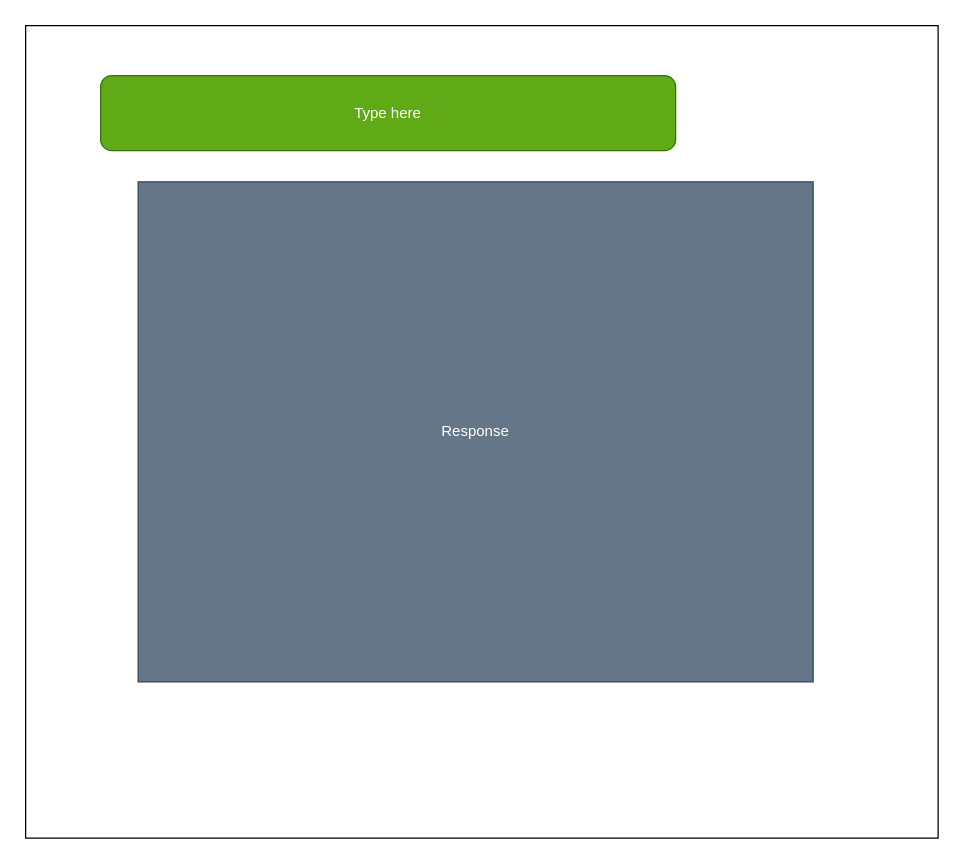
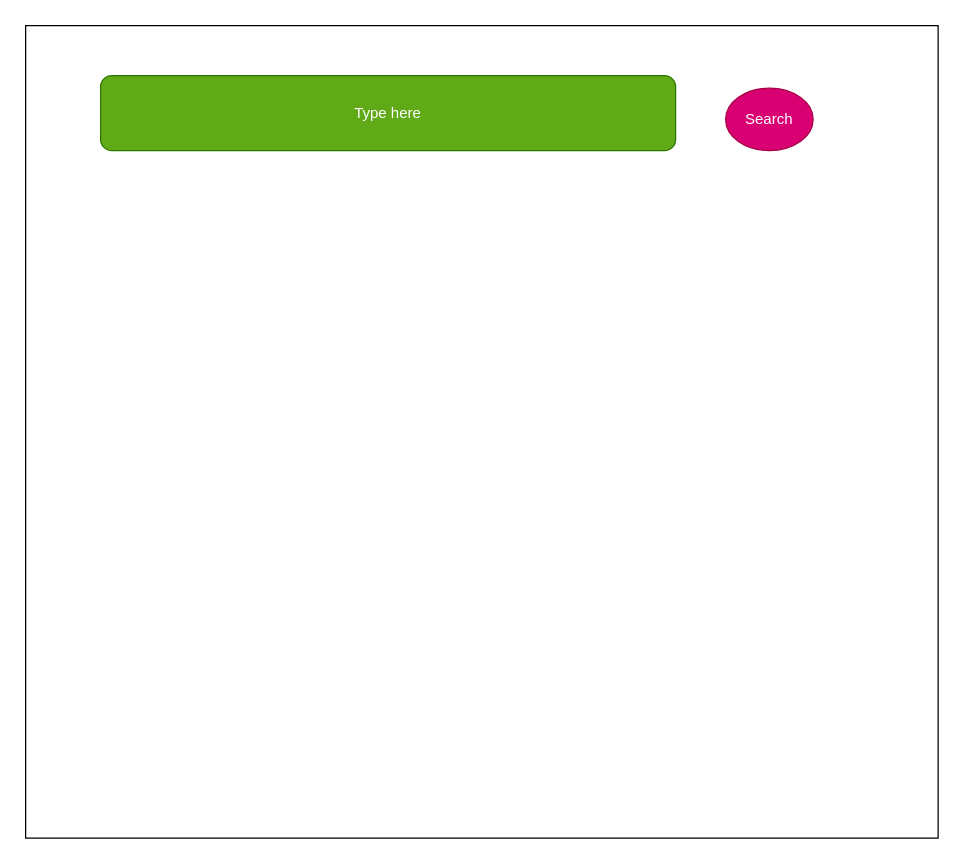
node "Search": added
node "Response": removed
